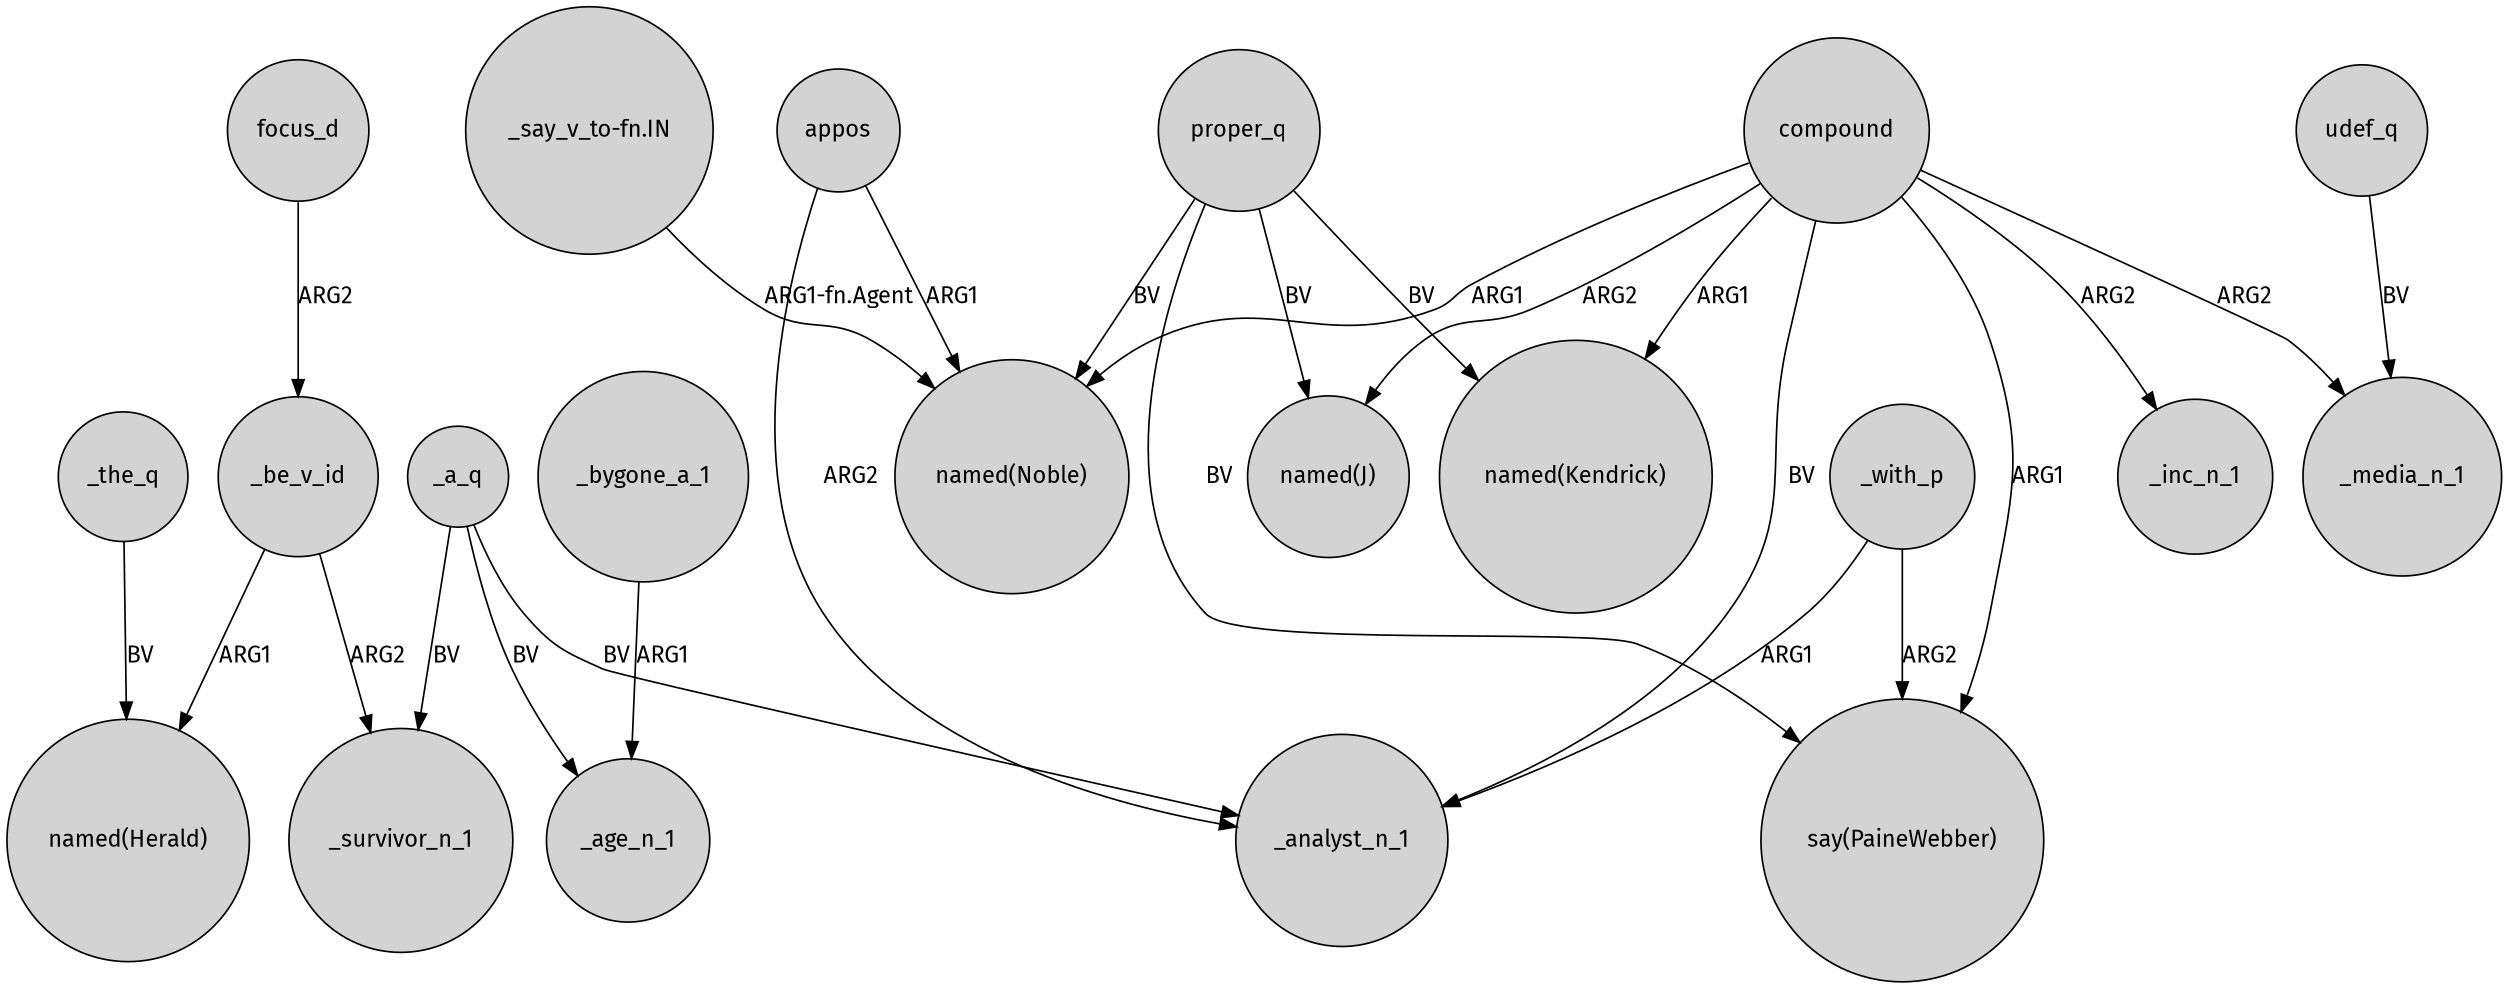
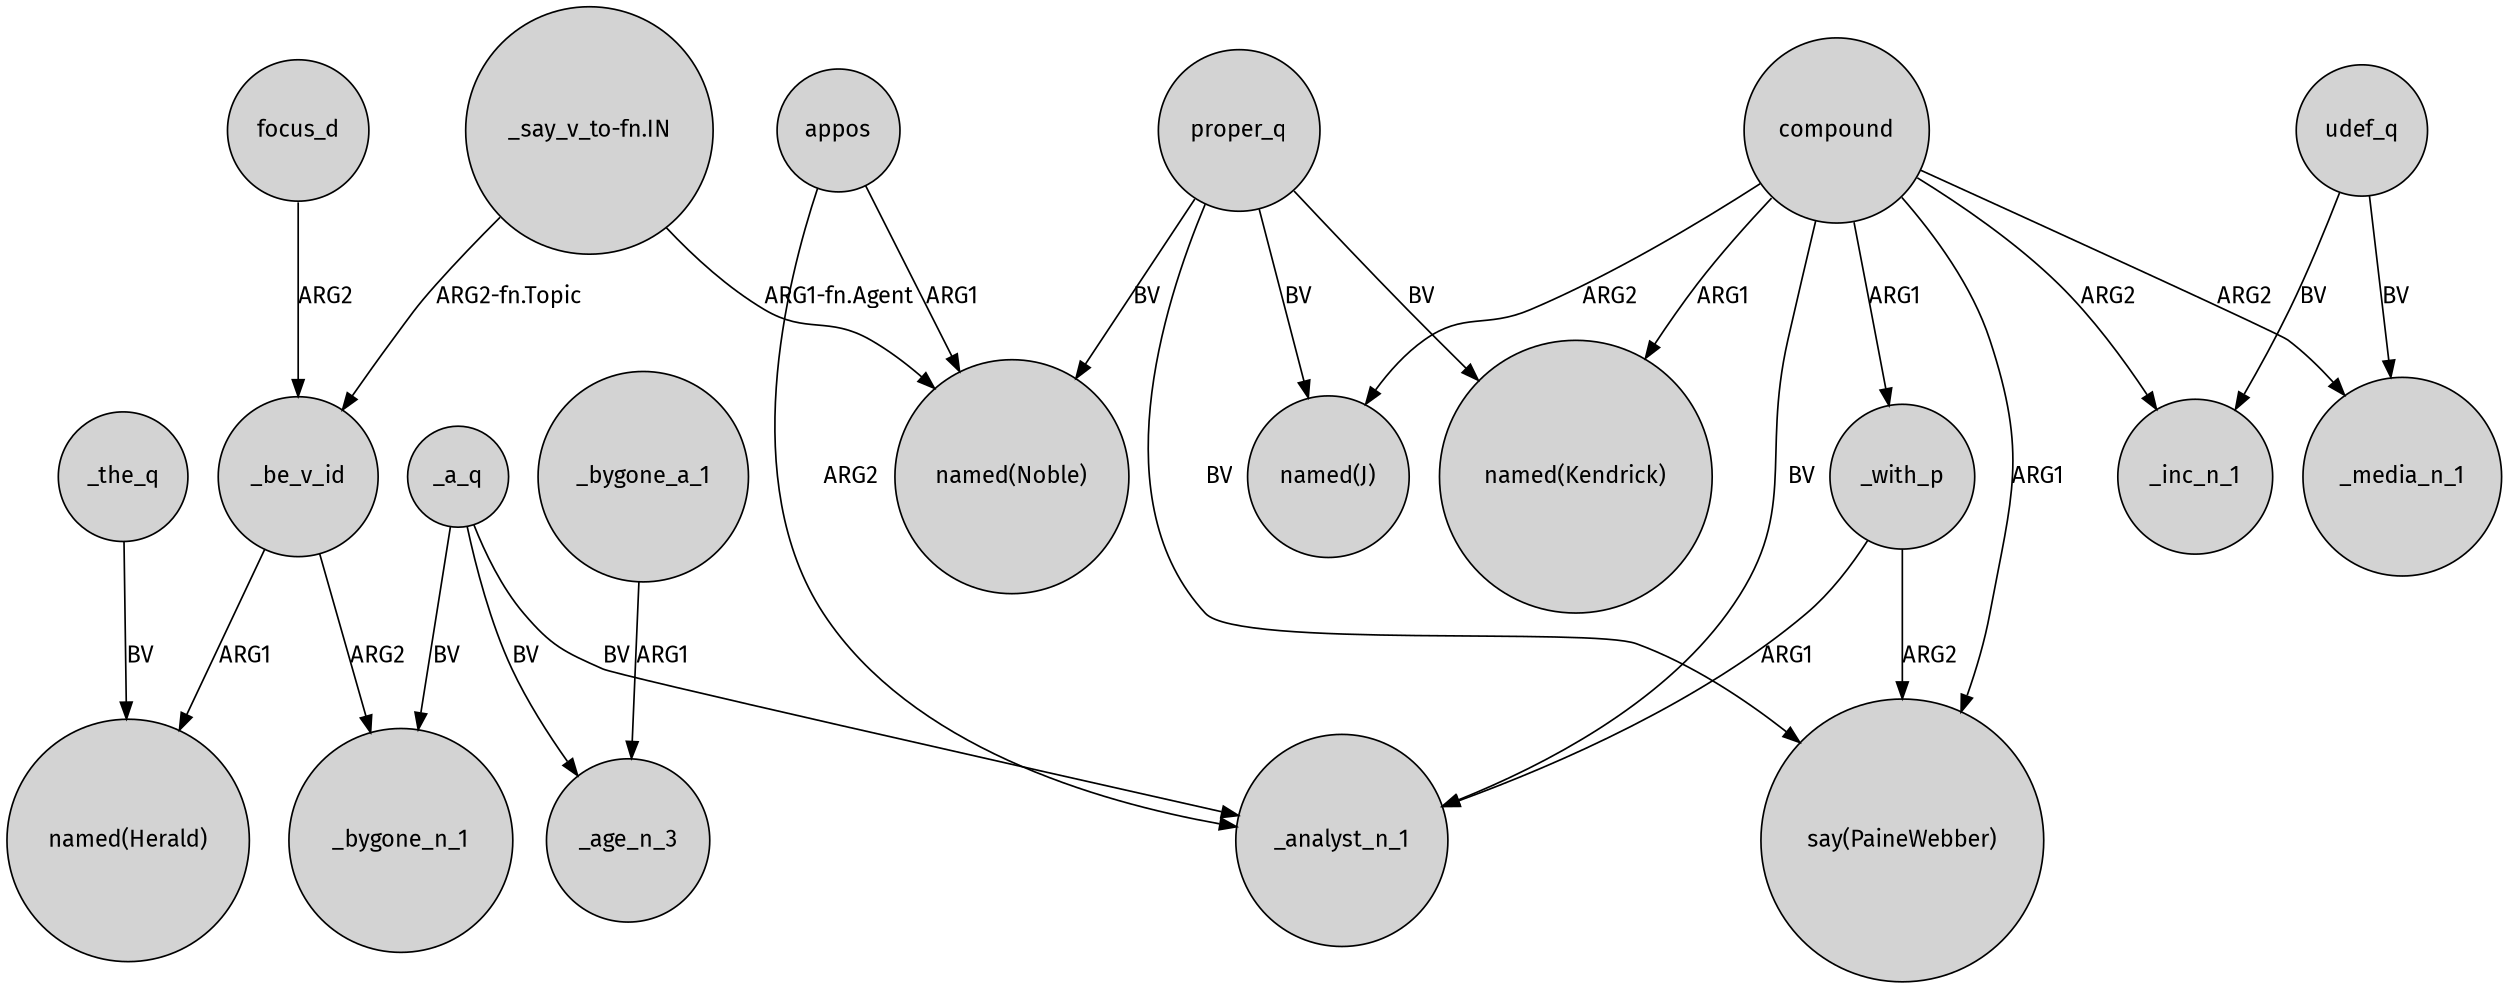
edge "udef_q" -> "_inc_n_1": added, label "BV"
edge "_say_v_to-fn.IN" -> "_be_v_id": added, label "ARG2-fn.Topic"
edge "compound" -> "named(Noble)": now "compound" -> "_with_p"
node "_survivor_n_1": label "_survivor_n_1" -> "_bygone_n_1"
node "_age_n_1": label "_age_n_1" -> "_age_n_3"
